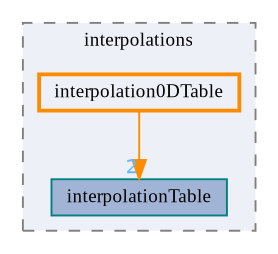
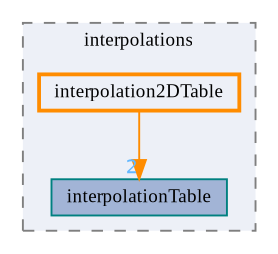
node "interpolation0DTable": label "interpolation0DTable" -> "interpolation2DTable"
